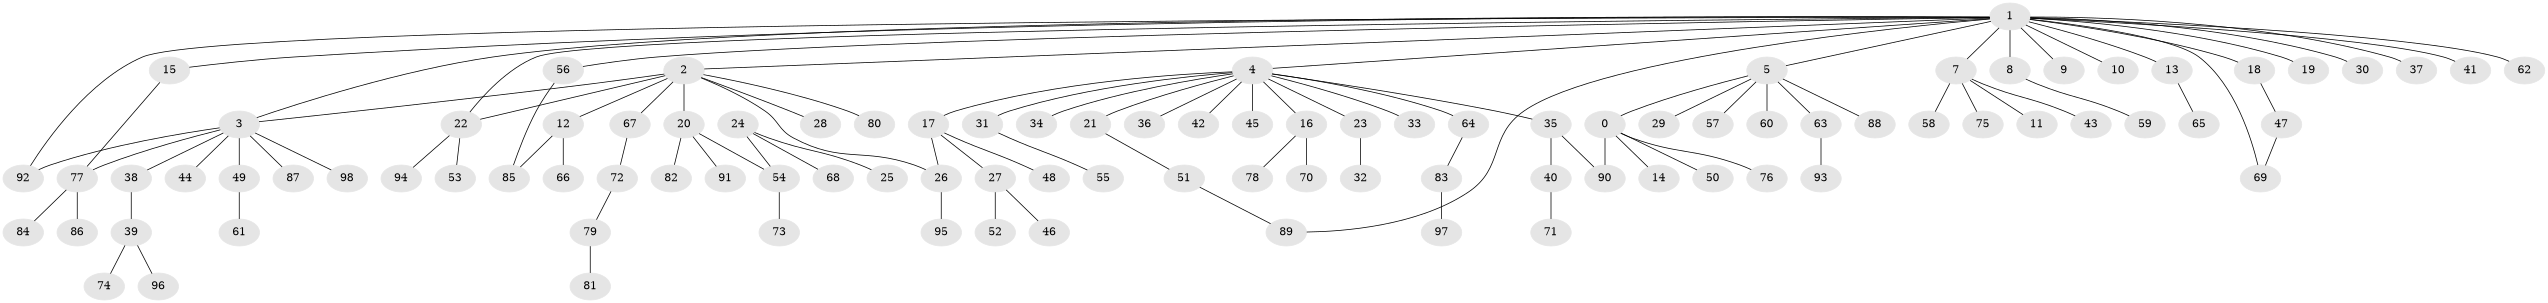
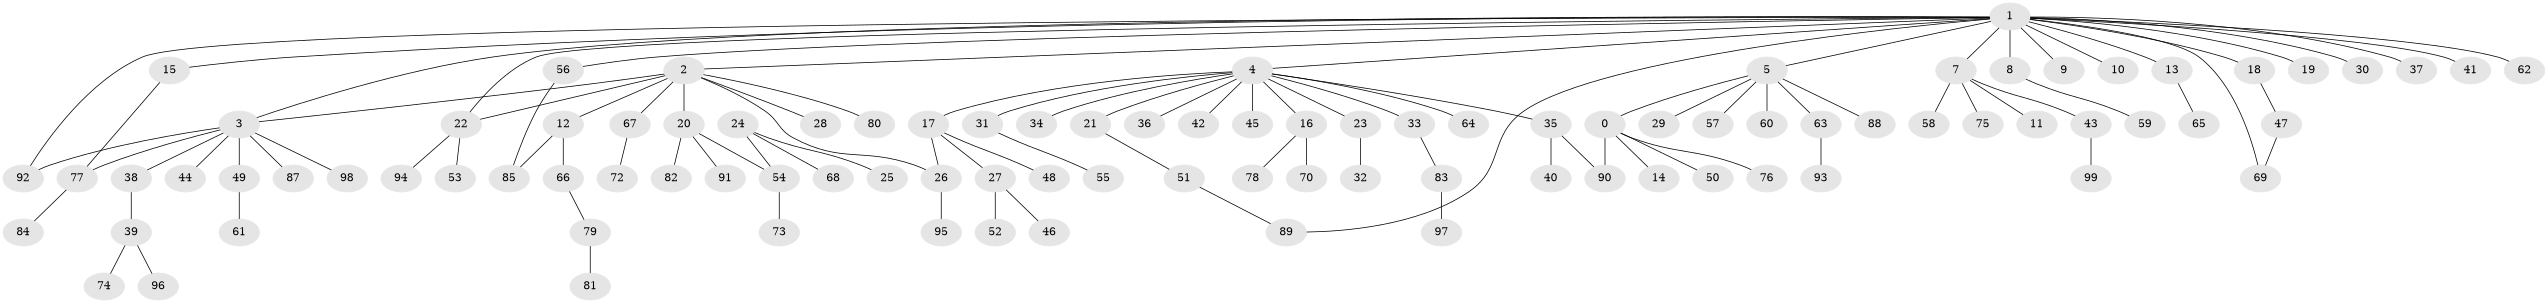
edge "64" -- "83": now "33" -- "83"
node "99": added
edge "72" -- "79": now "66" -- "79"
node "86": removed
node "71": removed
